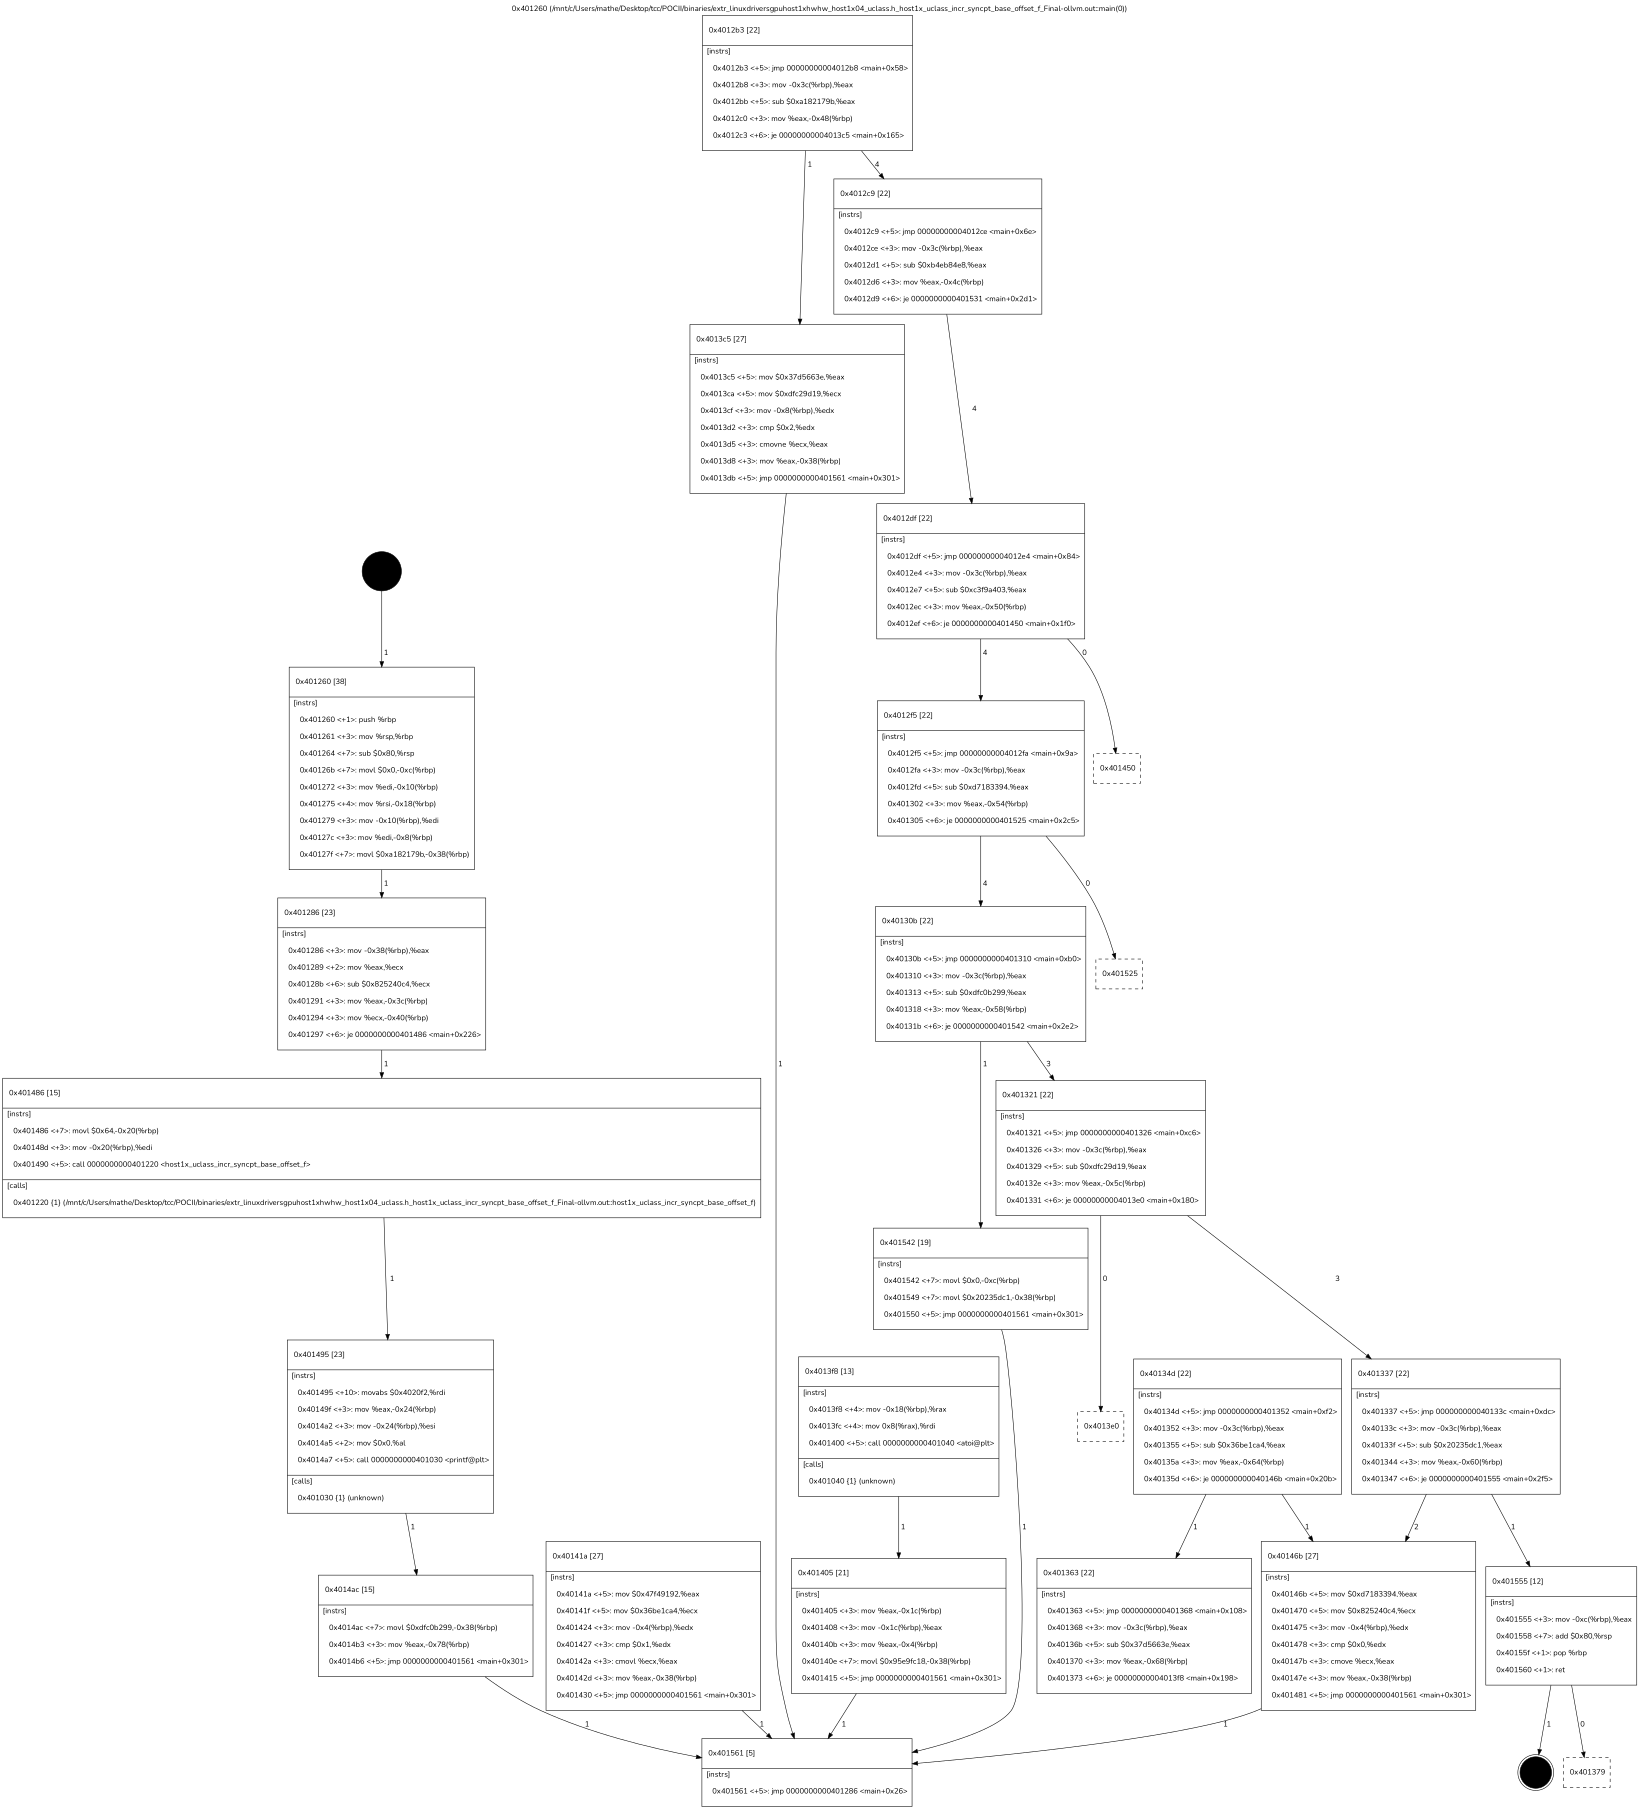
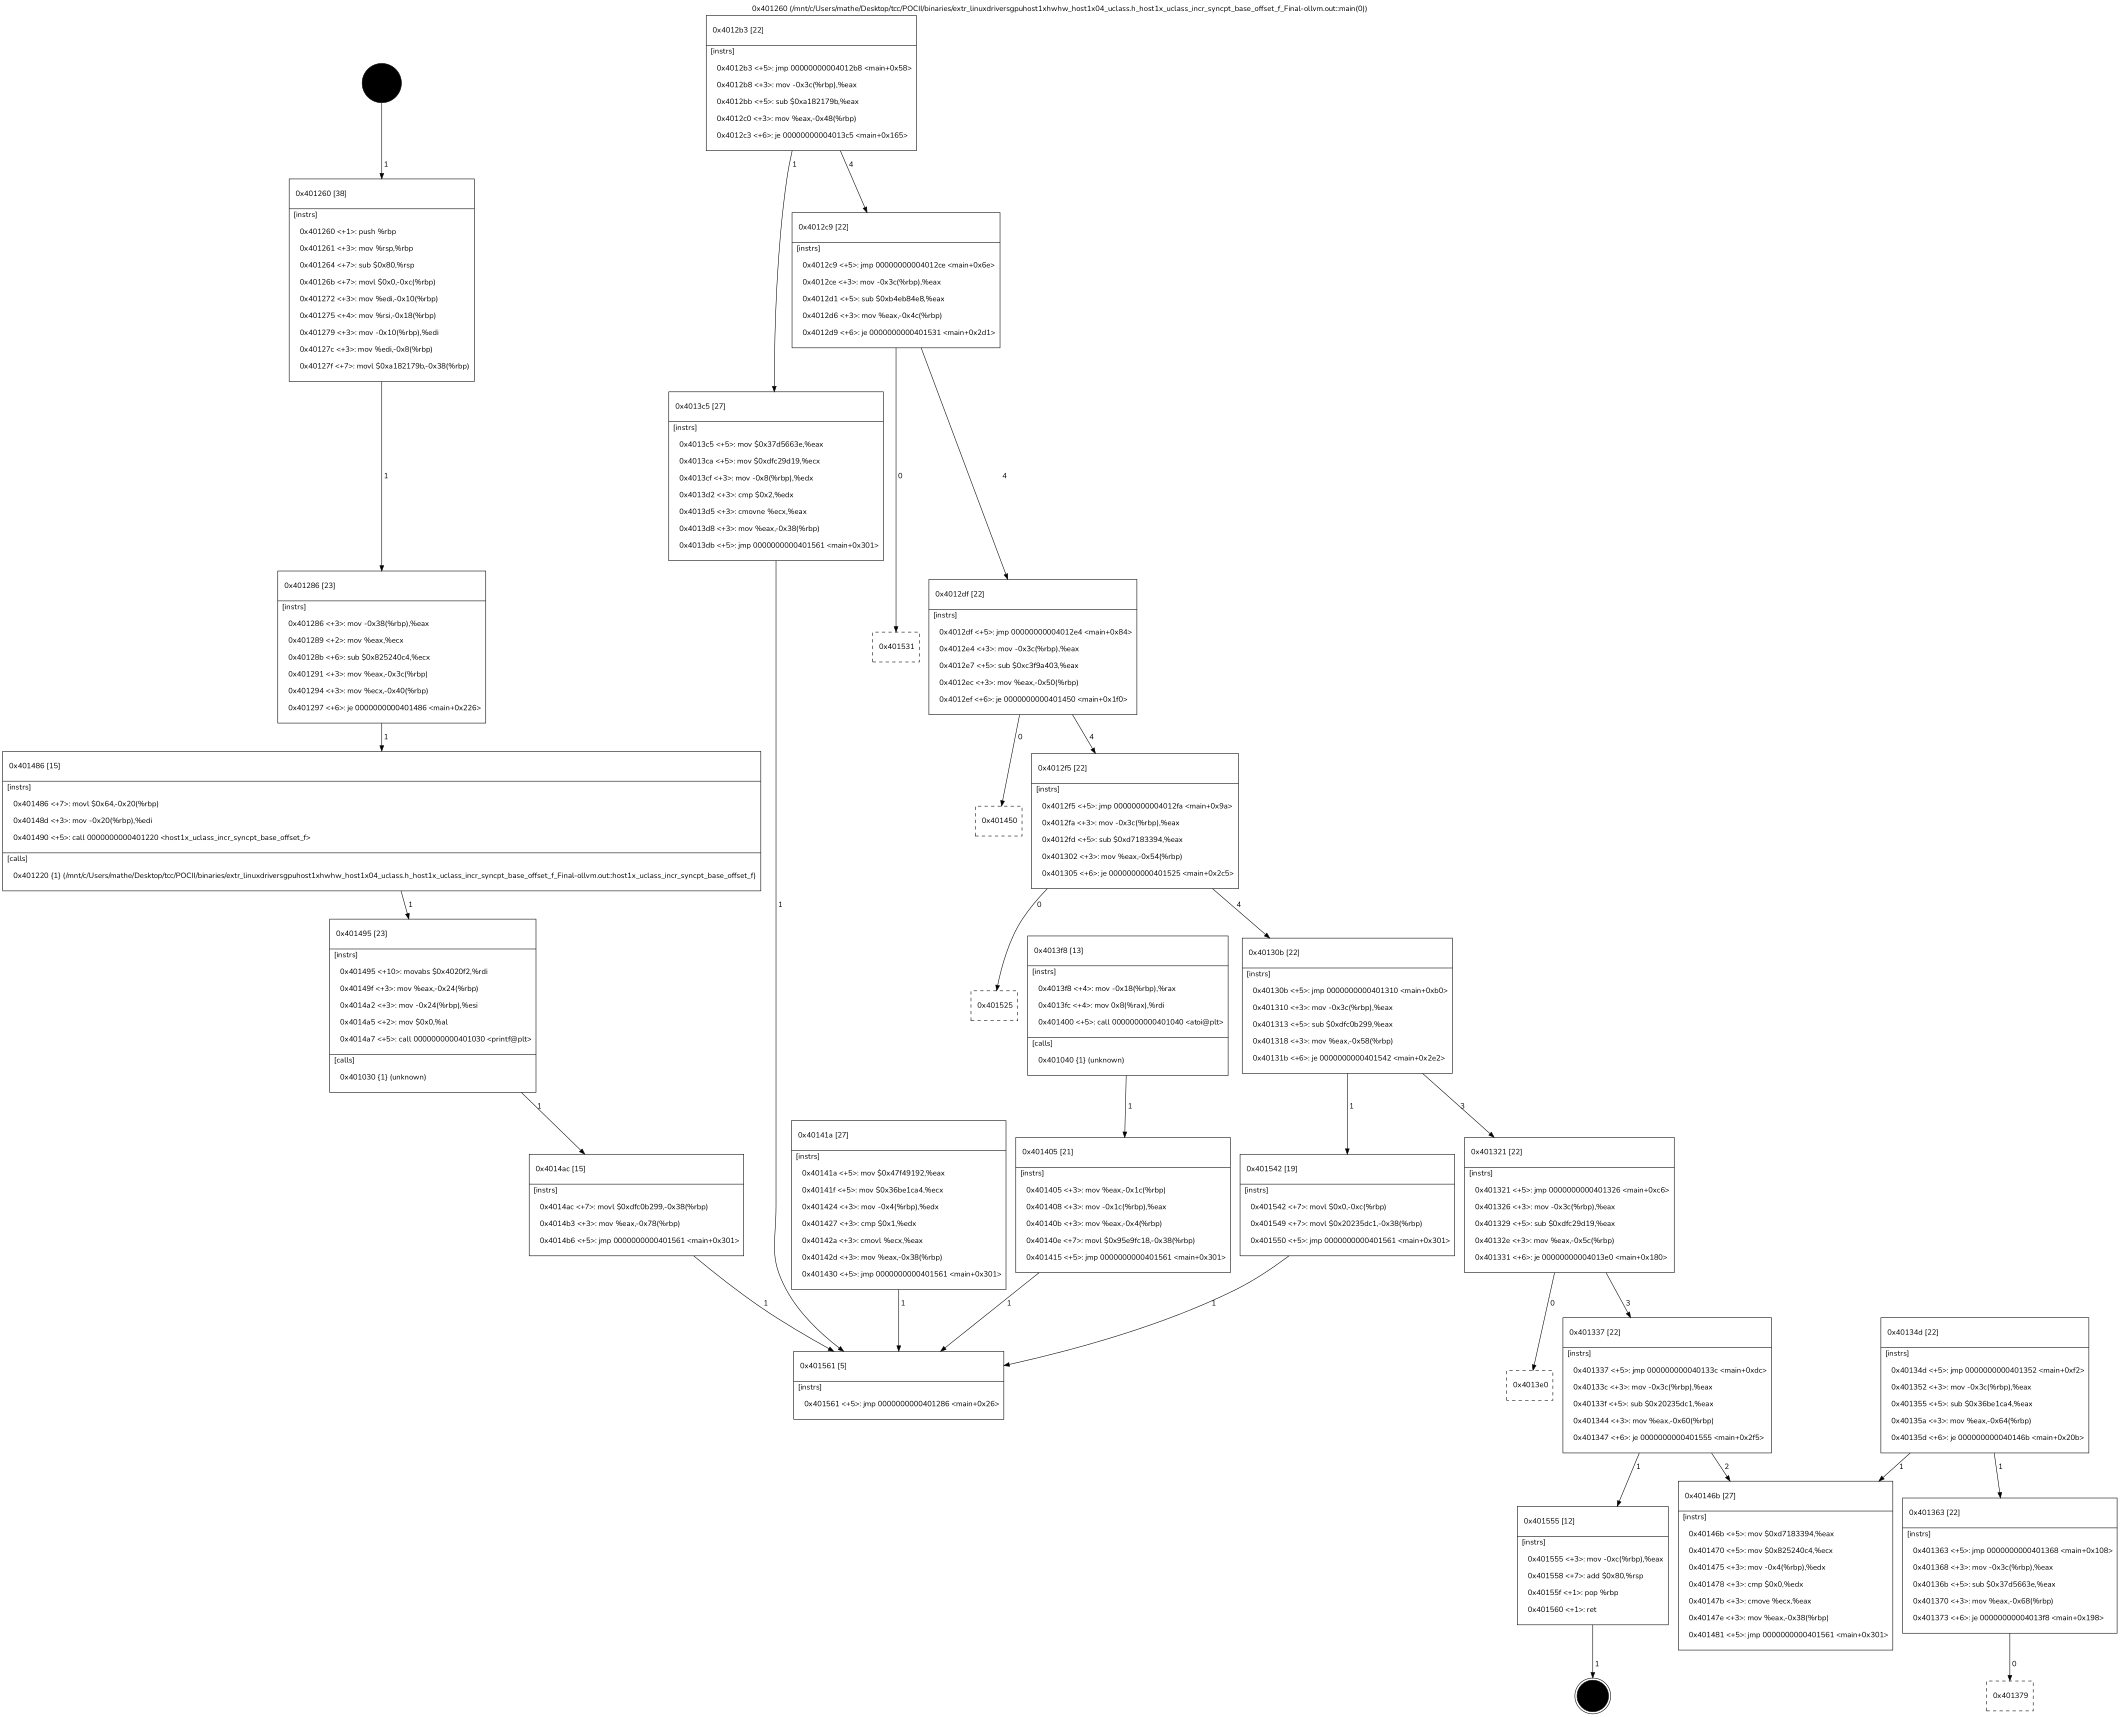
node "0x401531": added
edge "0x401555 [12]" -> "0x401379": now "0x401363 [22]" -> "0x401379"
edge "0x40146b [27]" -> "0x401561 [5]": removed, label "1"
